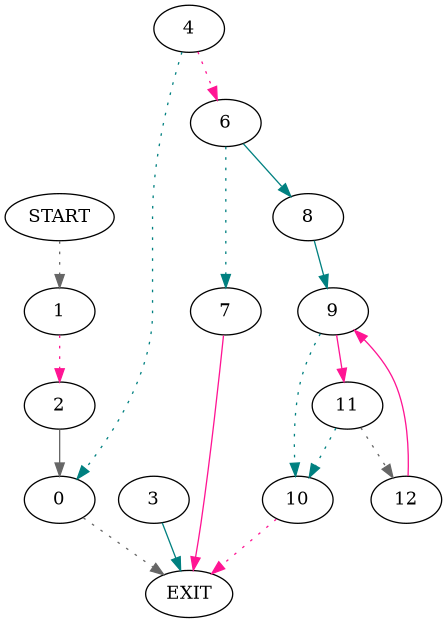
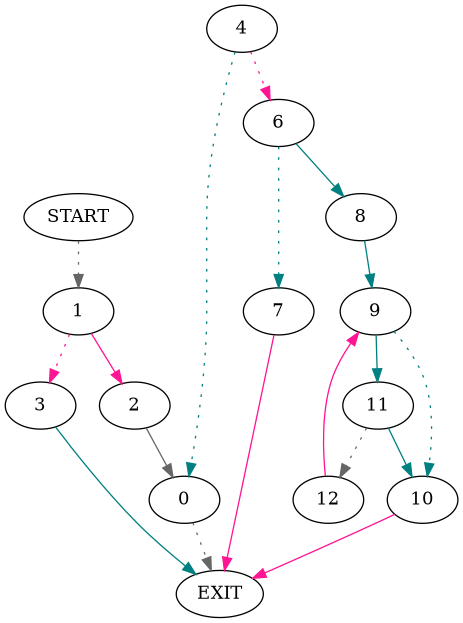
edge "1" -> "2": style dotted -> solid
edge "1" -> "3": added
edge "9" -> "11": color deeppink -> teal
edge "11" -> "10": style dotted -> solid
edge "10" -> "EXIT": style dotted -> solid
